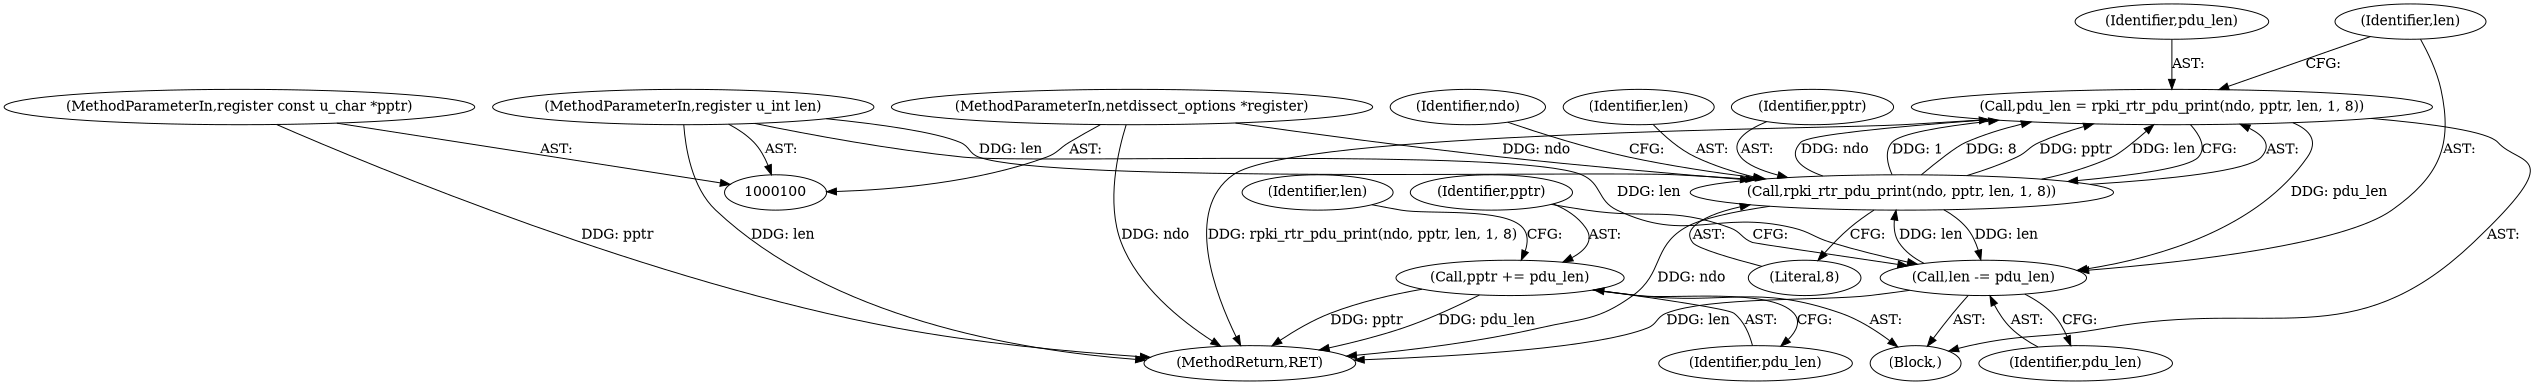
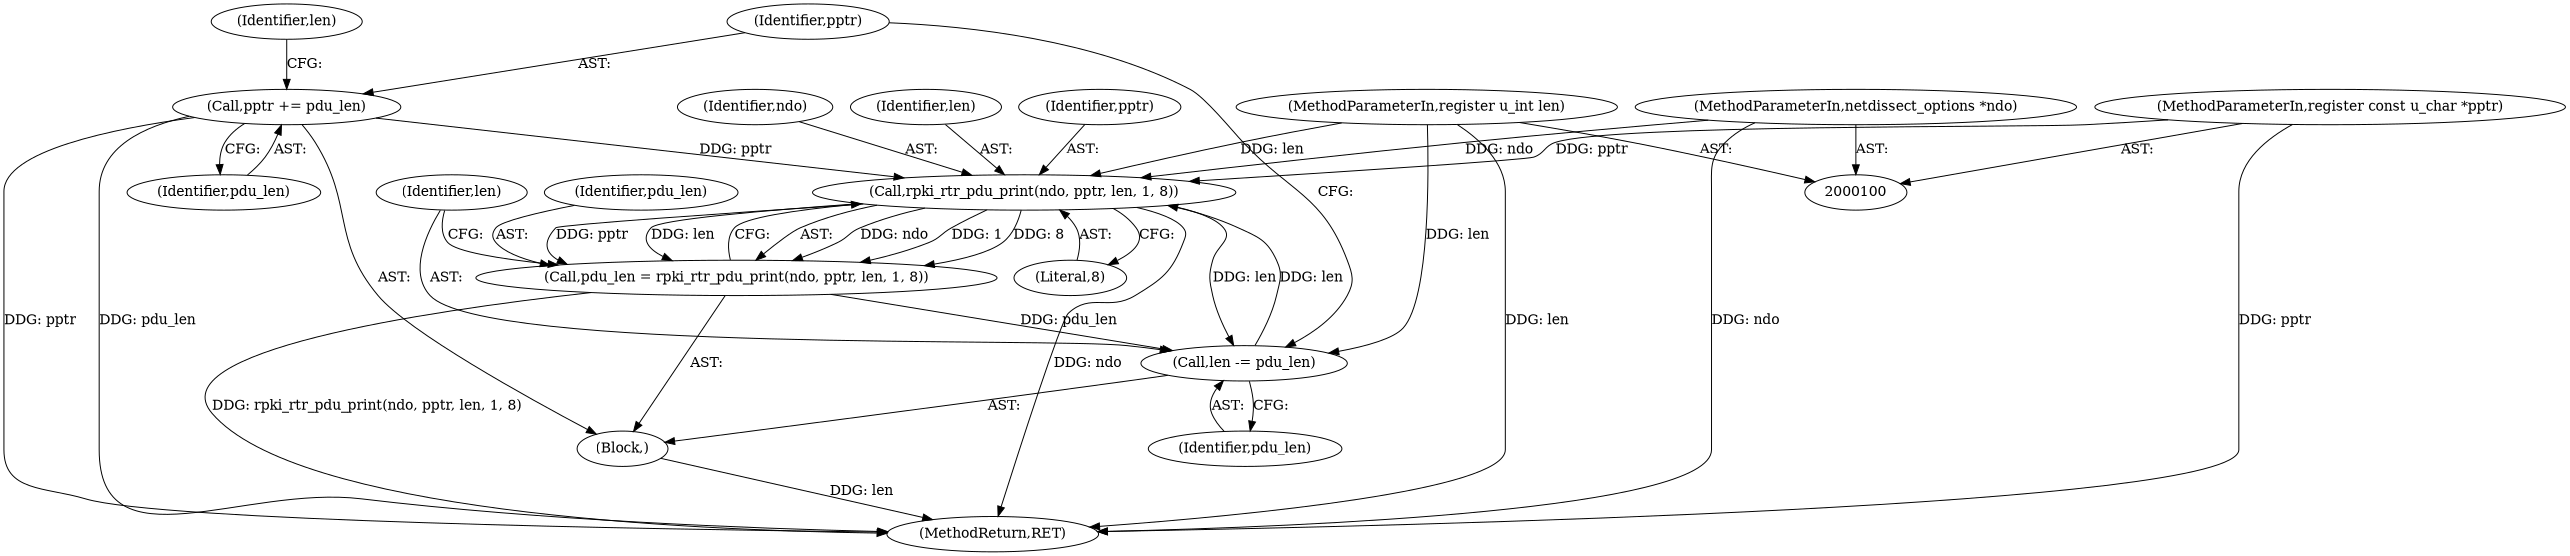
node "(MethodParameterIn,netdissect_options *register)": label "(MethodParameterIn,netdissect_options *register)" -> "(MethodParameterIn,netdissect_options *ndo)"
edge "(MethodParameterIn,register const u_char *pptr)" -> "(Call,rpki_rtr_pdu_print(ndo, pptr, len, 1, 8))": added, label "DDG: pptr"
edge "(Call,pptr += pdu_len)" -> "(Call,rpki_rtr_pdu_print(ndo, pptr, len, 1, 8))": added, label "DDG: pptr"
edge "(Identifier,ndo)" -> "(Call,rpki_rtr_pdu_print(ndo, pptr, len, 1, 8))": label "CFG: " -> "AST: "
node "1000100": label "1000100" -> "2000100"
edge "(Call,len -= pdu_len)" -> "(MethodReturn,RET)": now "(Block,)" -> "(MethodReturn,RET)"
